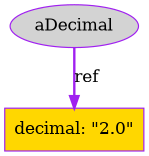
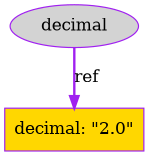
node "aDecimal": label "aDecimal" -> "decimal"
